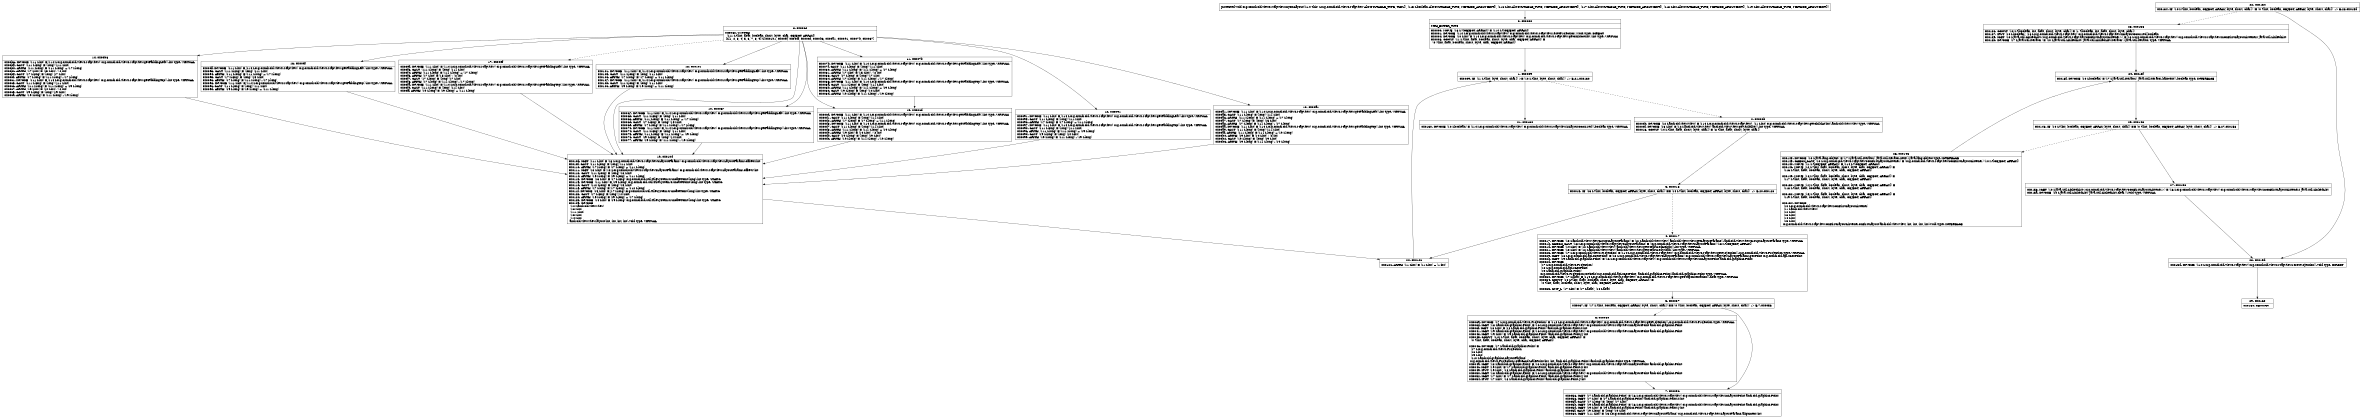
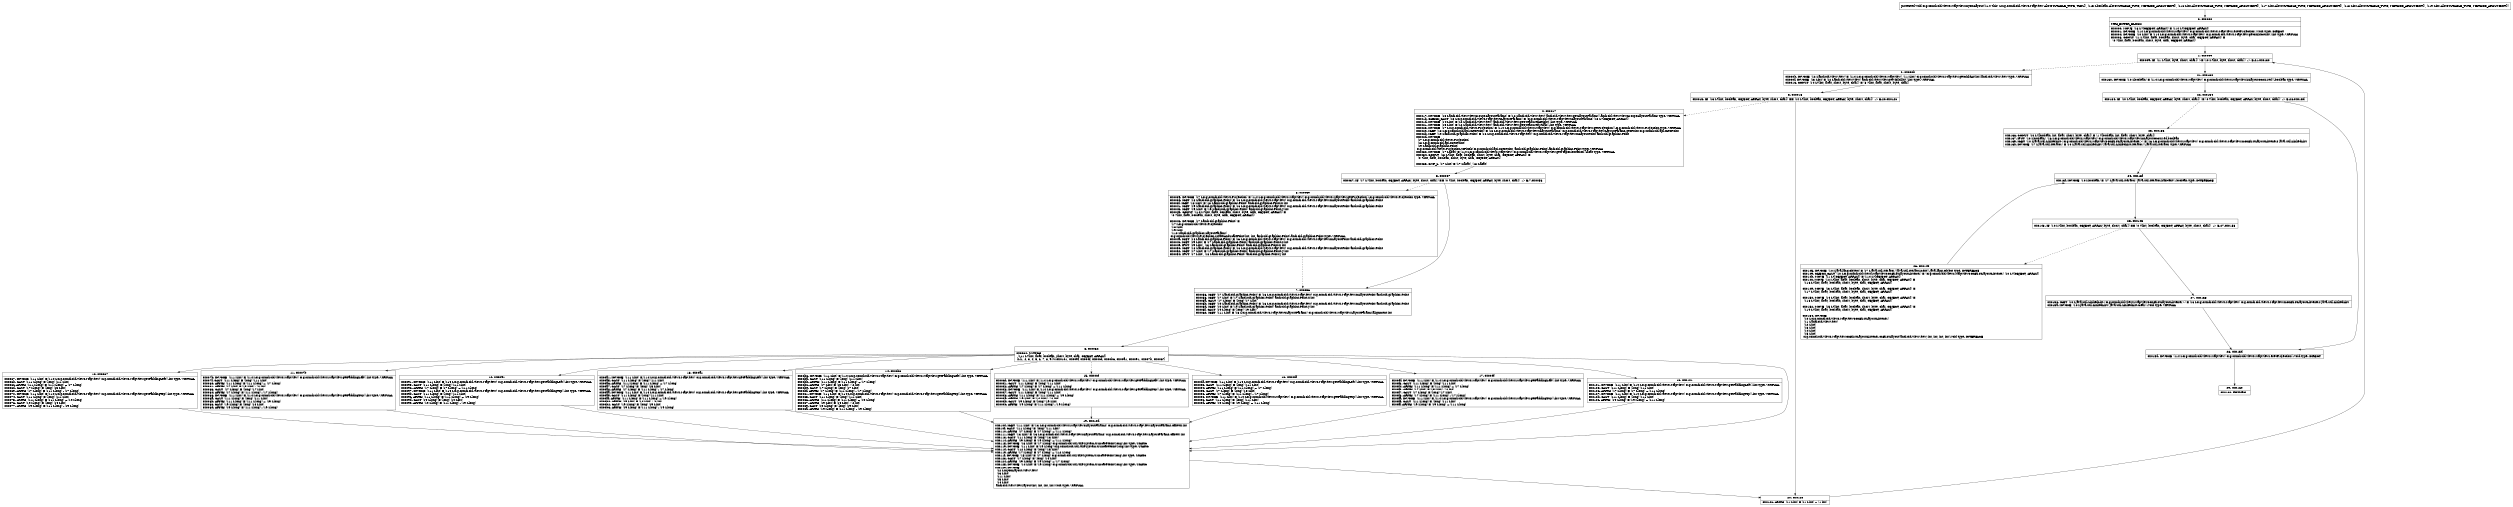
node "0: 0x0000": text "MTH_ENTER_TYPE" -> "MTH_ENTER_BLOCK"
edge "8: 0x0062" -> "17: 0x00ef": style dashed -> solid
edge "8: 0x0062" -> "15: 0x00cd": style solid -> dashed
edge "21: 0x0130" -> "22: 0x0134": added
edge "11: 0x007b" -> "15: 0x00cd": now "11: 0x007b" -> "19: 0x010d"
node "19: 0x010d": text "(r2 I:android.view.View)" -> "(r2 I:myOnLayout.view.View)"
edge "7: 0x0056" -> "8: 0x0062": added
edge "6: 0x0039" -> "7: 0x0056": style solid -> dashed
